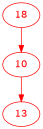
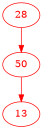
node "18": label "18" -> "28"
node "10": label "10" -> "50"
